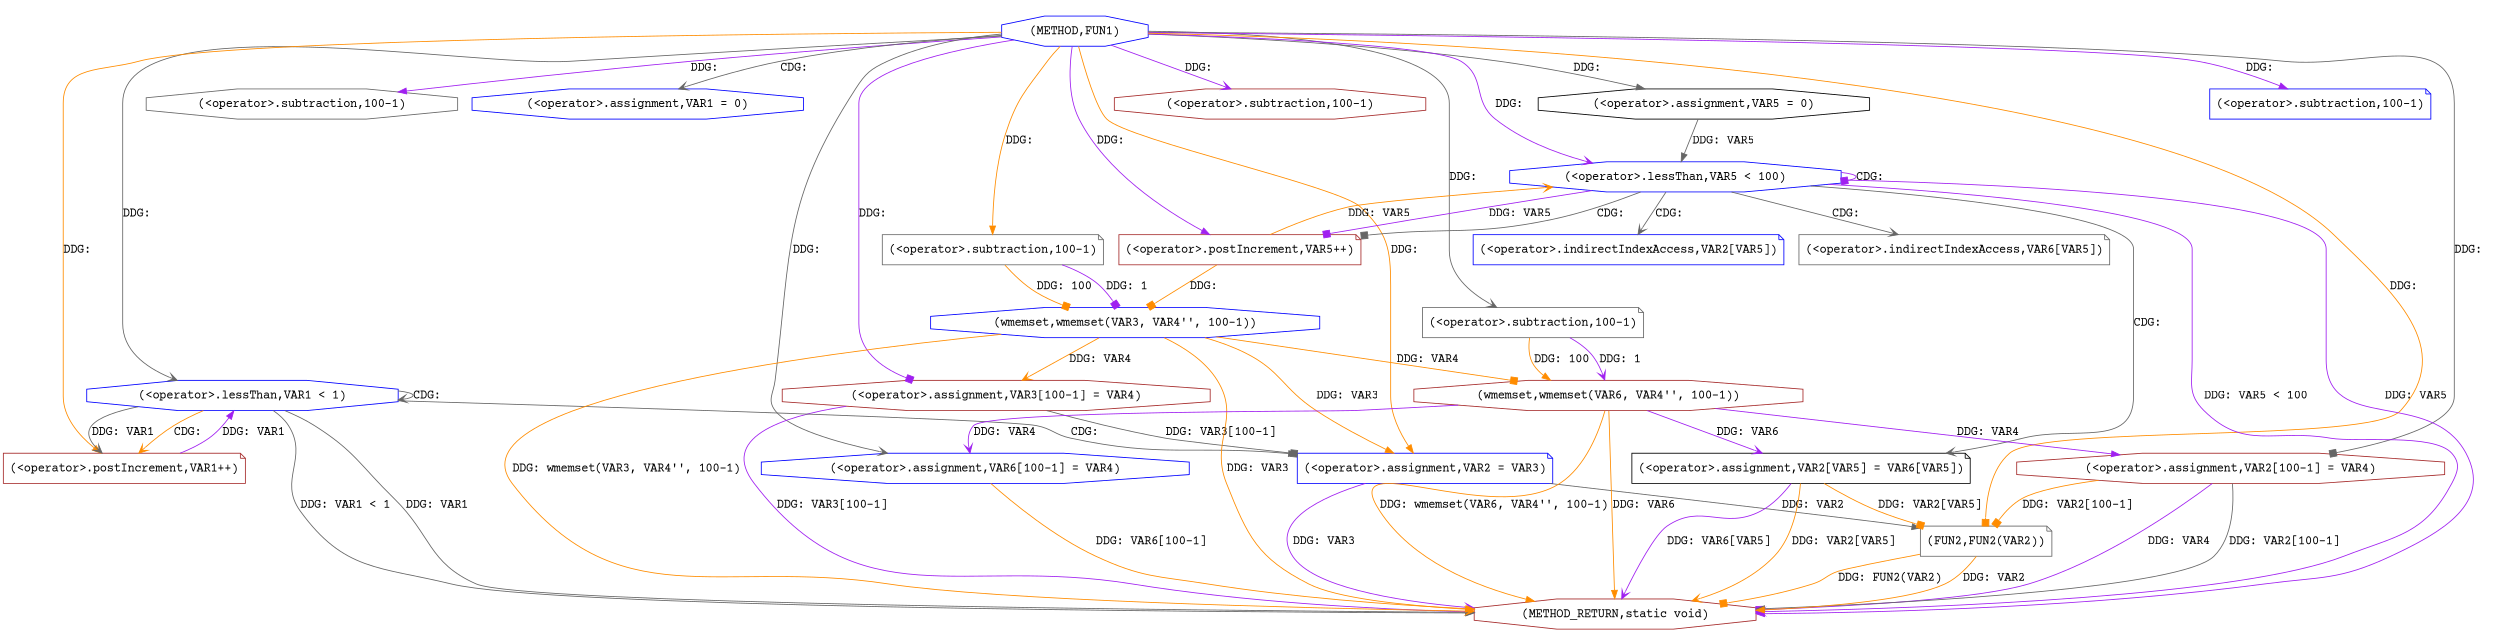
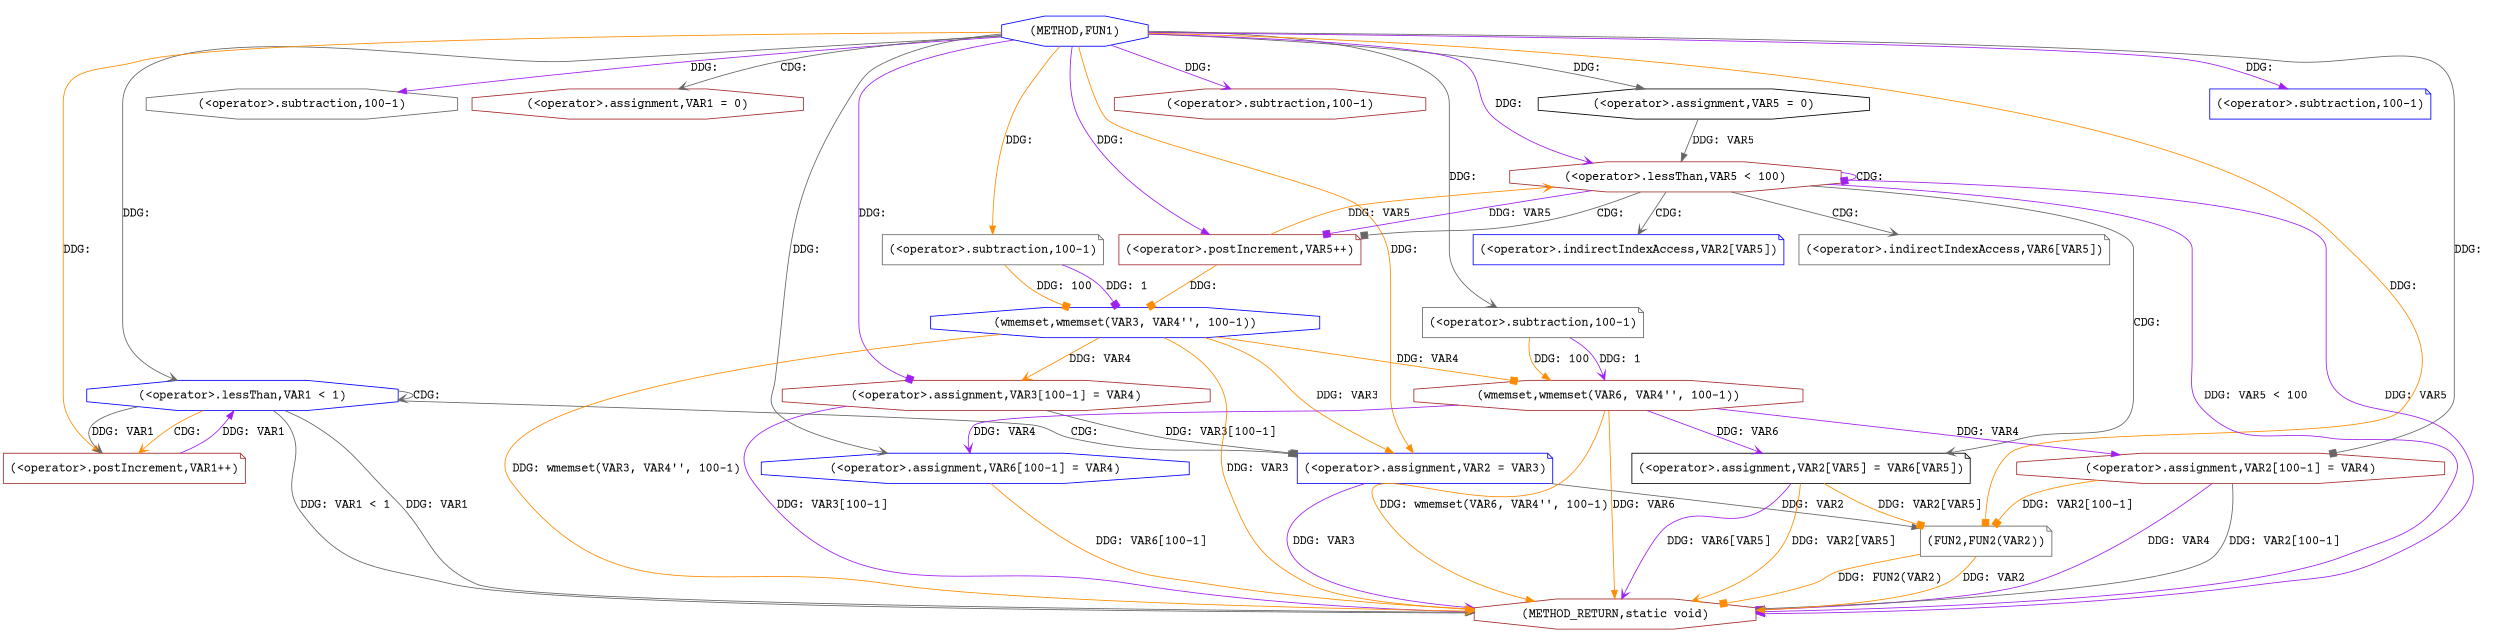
node "(<operator>.assignment,VAR1 = 0)": color blue -> brown
node "(<operator>.lessThan,VAR5 < 100)": color blue -> brown
